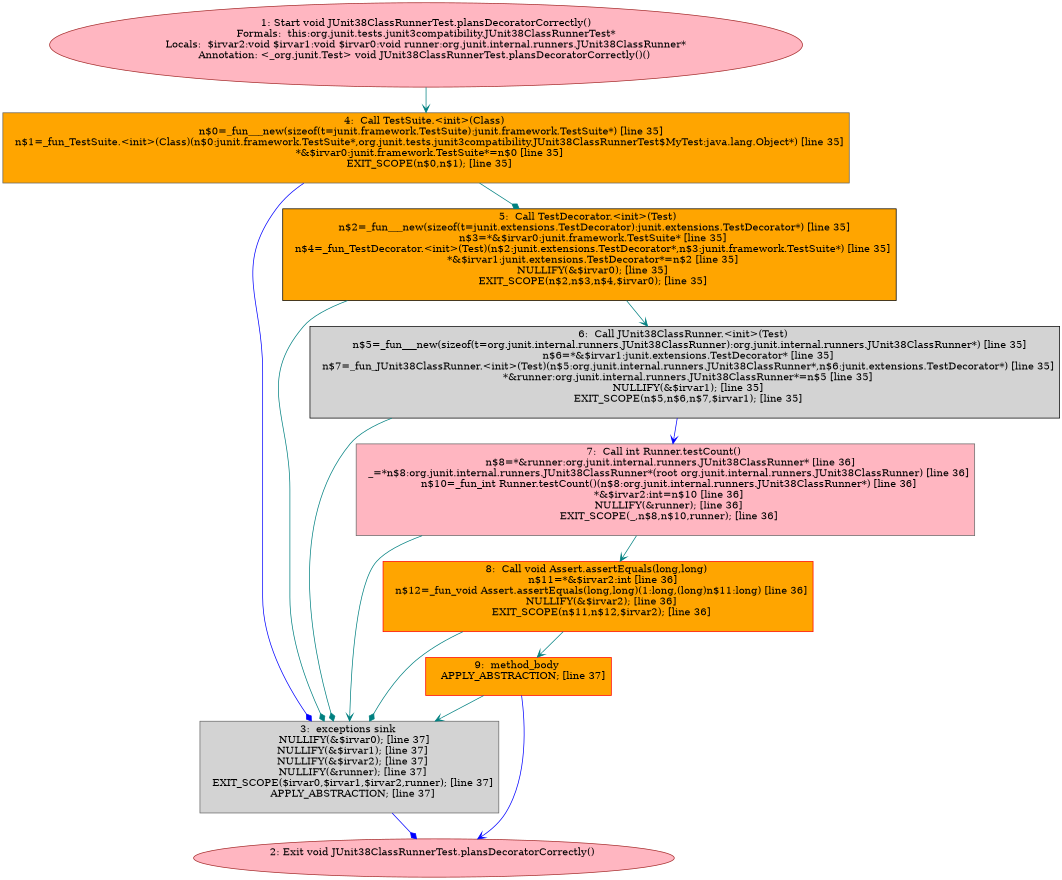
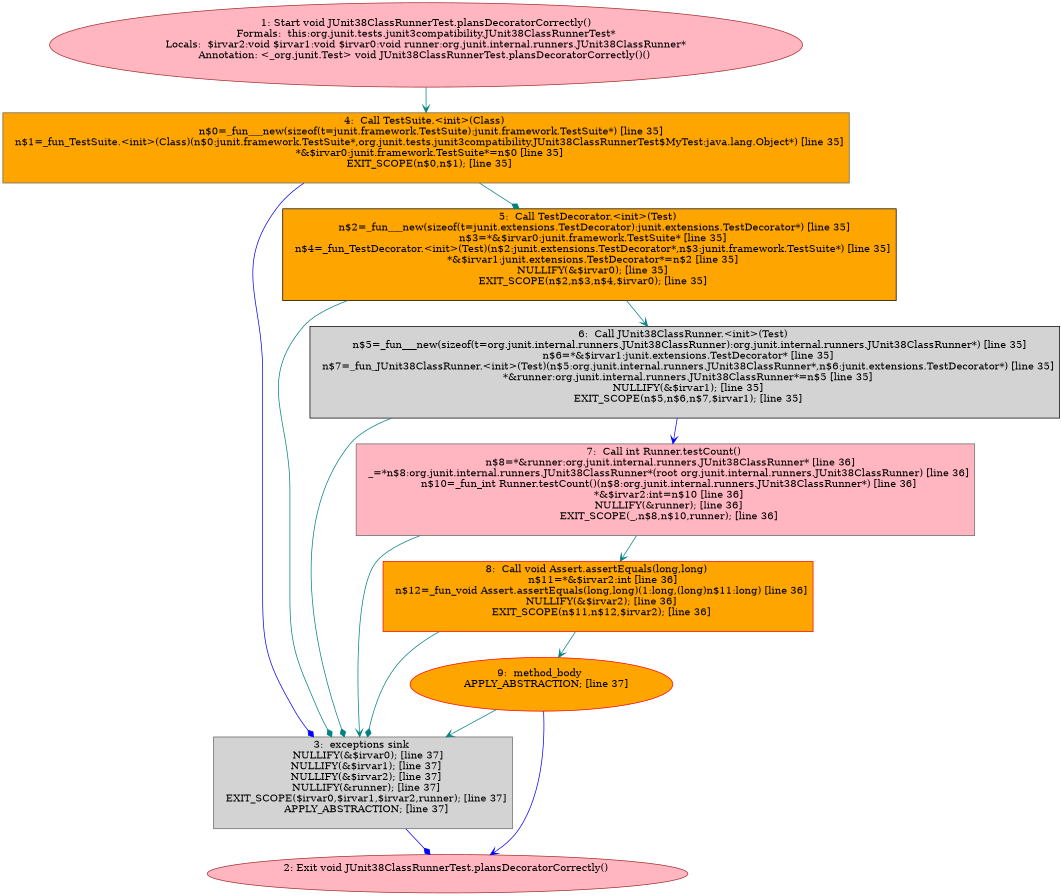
node "9:  method_body APPLY_ABSTRACTION; [line 37]": shape box -> ellipse
